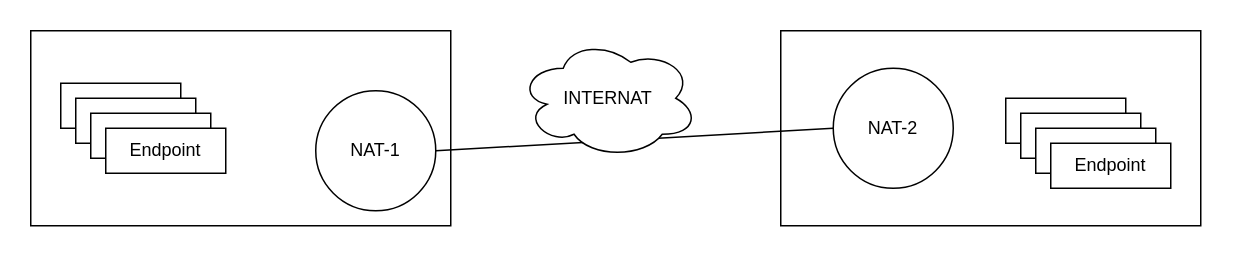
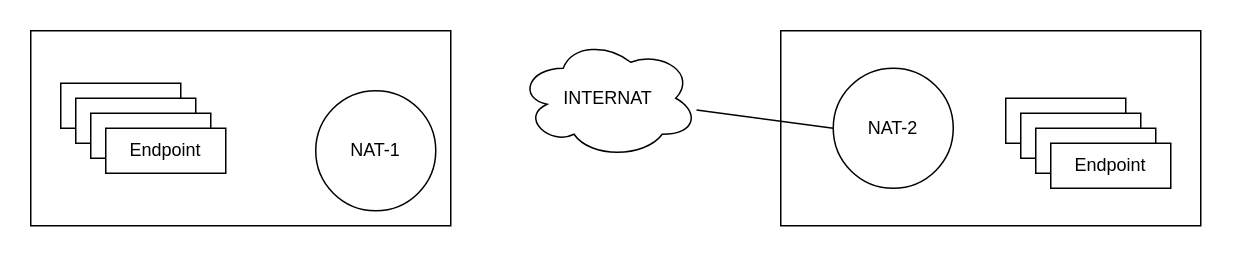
edge "NAT-2" -- "NAT-1": now "NAT-2" -- "INTERNAT"
